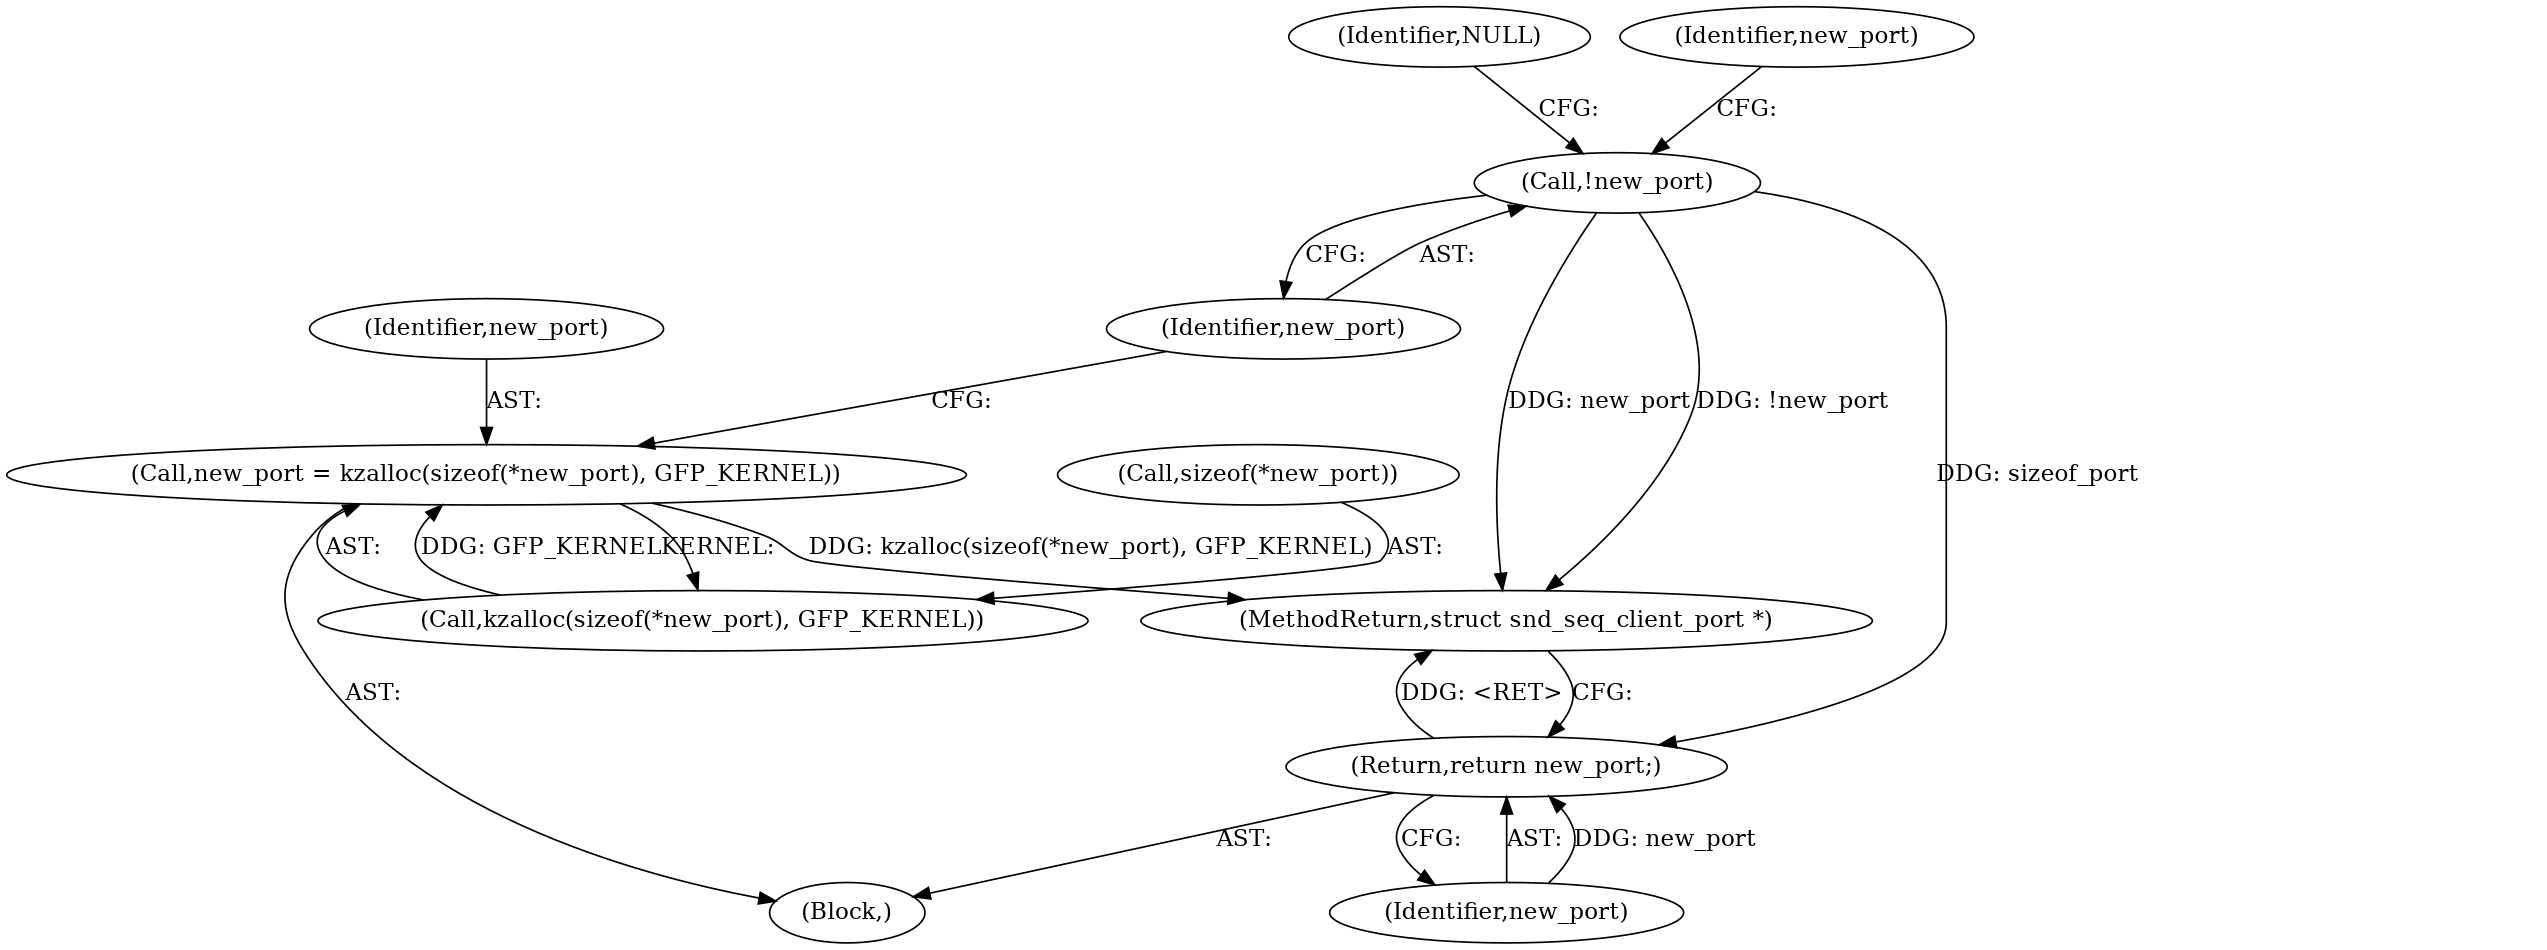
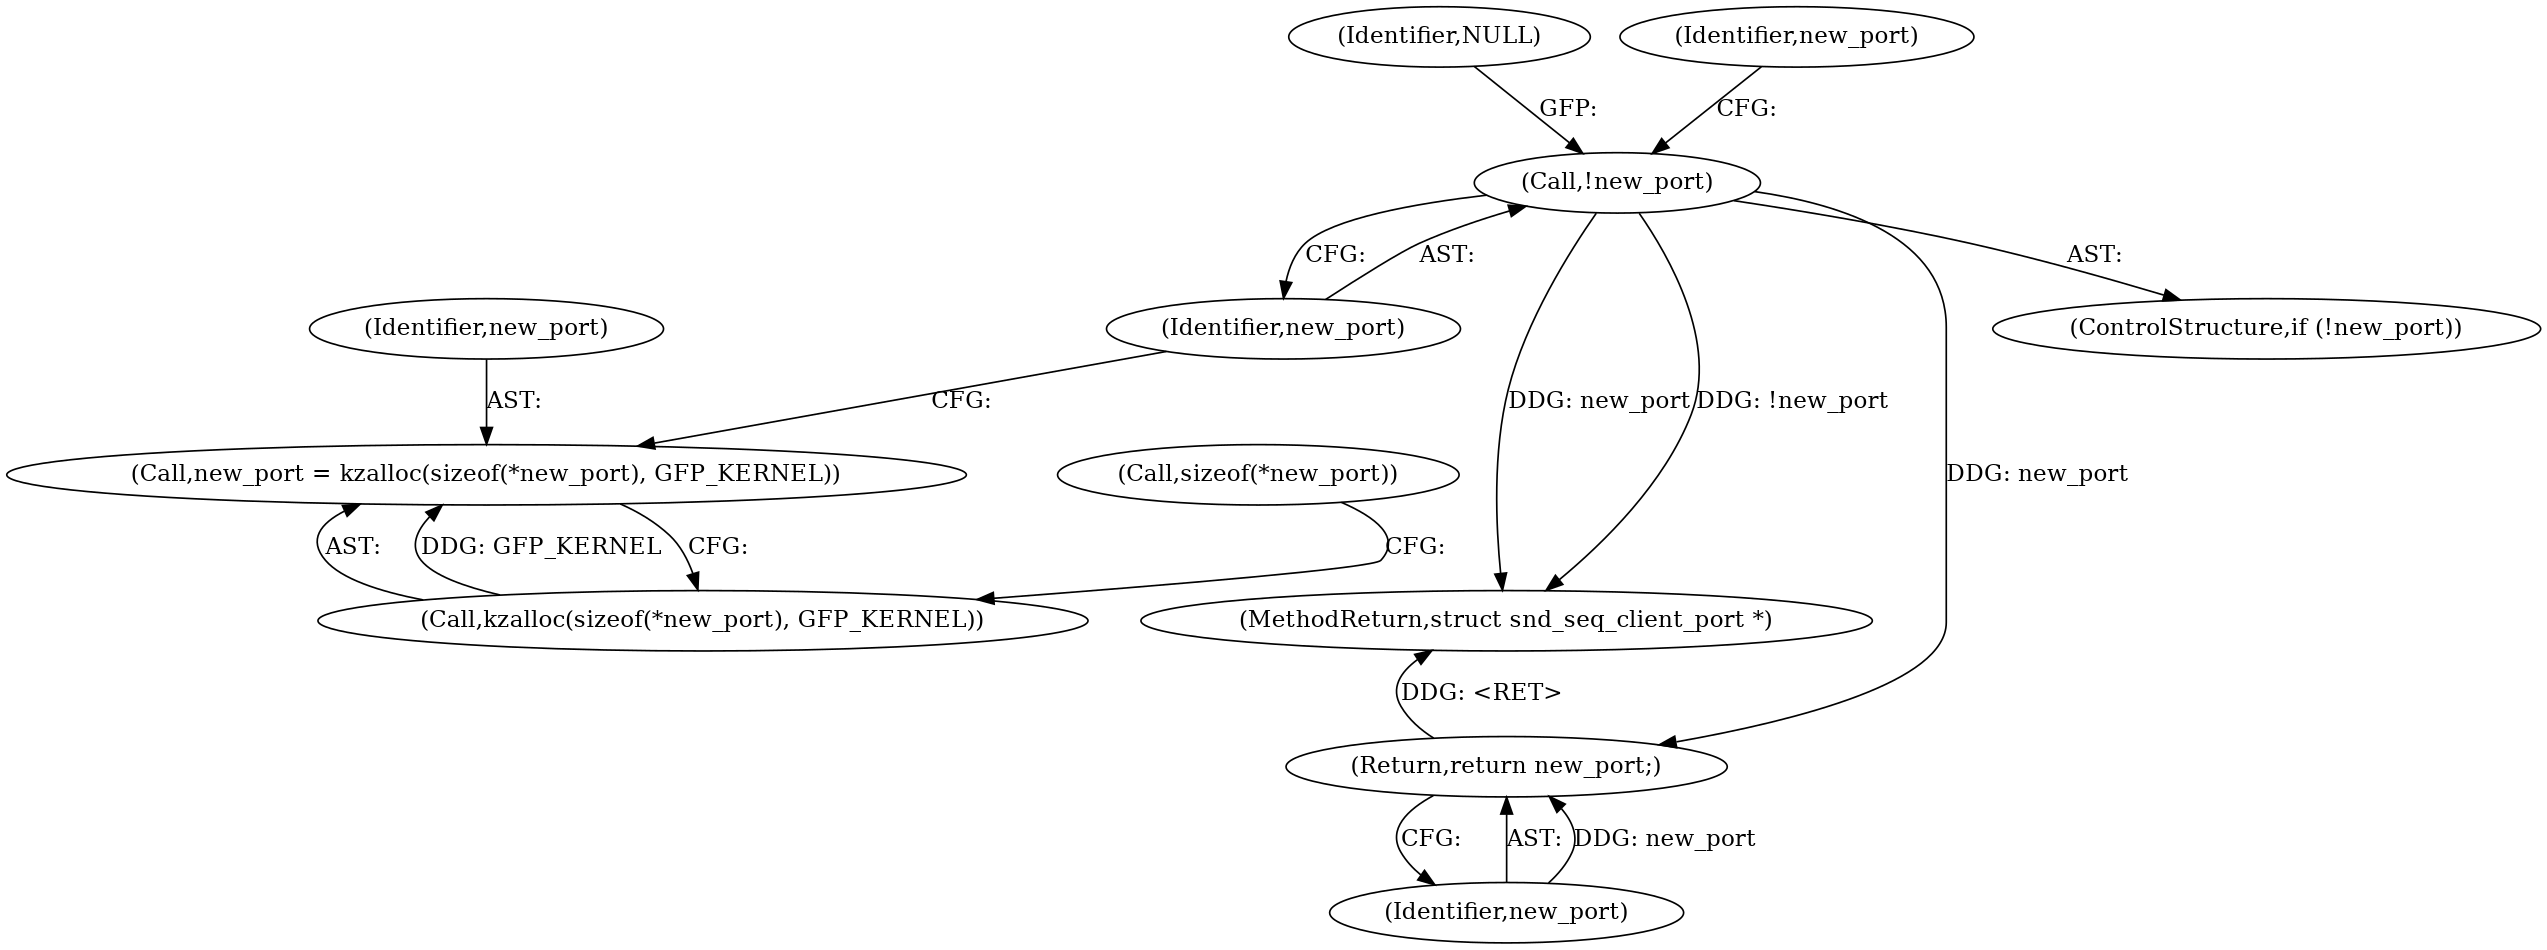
edge "(Identifier,NULL)" -> "(Call,!new_port)": label "CFG: " -> "GFP: "
node "(ControlStructure,if (!new_port))": added
edge "(Call,!new_port)" -> "(Return,return new_port;)": label "DDG: sizeof_port" -> "DDG: new_port"
edge "(Call,new_port = kzalloc(sizeof(*new_port), GFP_KERNEL))" -> "(Call,kzalloc(sizeof(*new_port), GFP_KERNEL))": label "KERNEL: " -> "CFG: "
edge "(Call,sizeof(*new_port))" -> "(Call,kzalloc(sizeof(*new_port), GFP_KERNEL))": label "AST: " -> "CFG: "
edge "(Call,new_port = kzalloc(sizeof(*new_port), GFP_KERNEL))" -> "(MethodReturn,struct snd_seq_client_port *)": removed, label "DDG: kzalloc(sizeof(*new_port), GFP_KERNEL)"
edge "(MethodReturn,struct snd_seq_client_port *)" -> "(Return,return new_port;)": removed, label "CFG:"
node "(Block,)": removed
